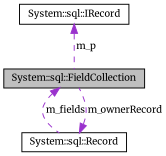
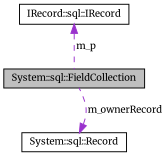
node "System::sql::IRecord": label "System::sql::IRecord" -> "IRecord::sql::IRecord"
edge "System::sql::Record" -> "System::sql::FieldCollection": removed, label "m_fields"
